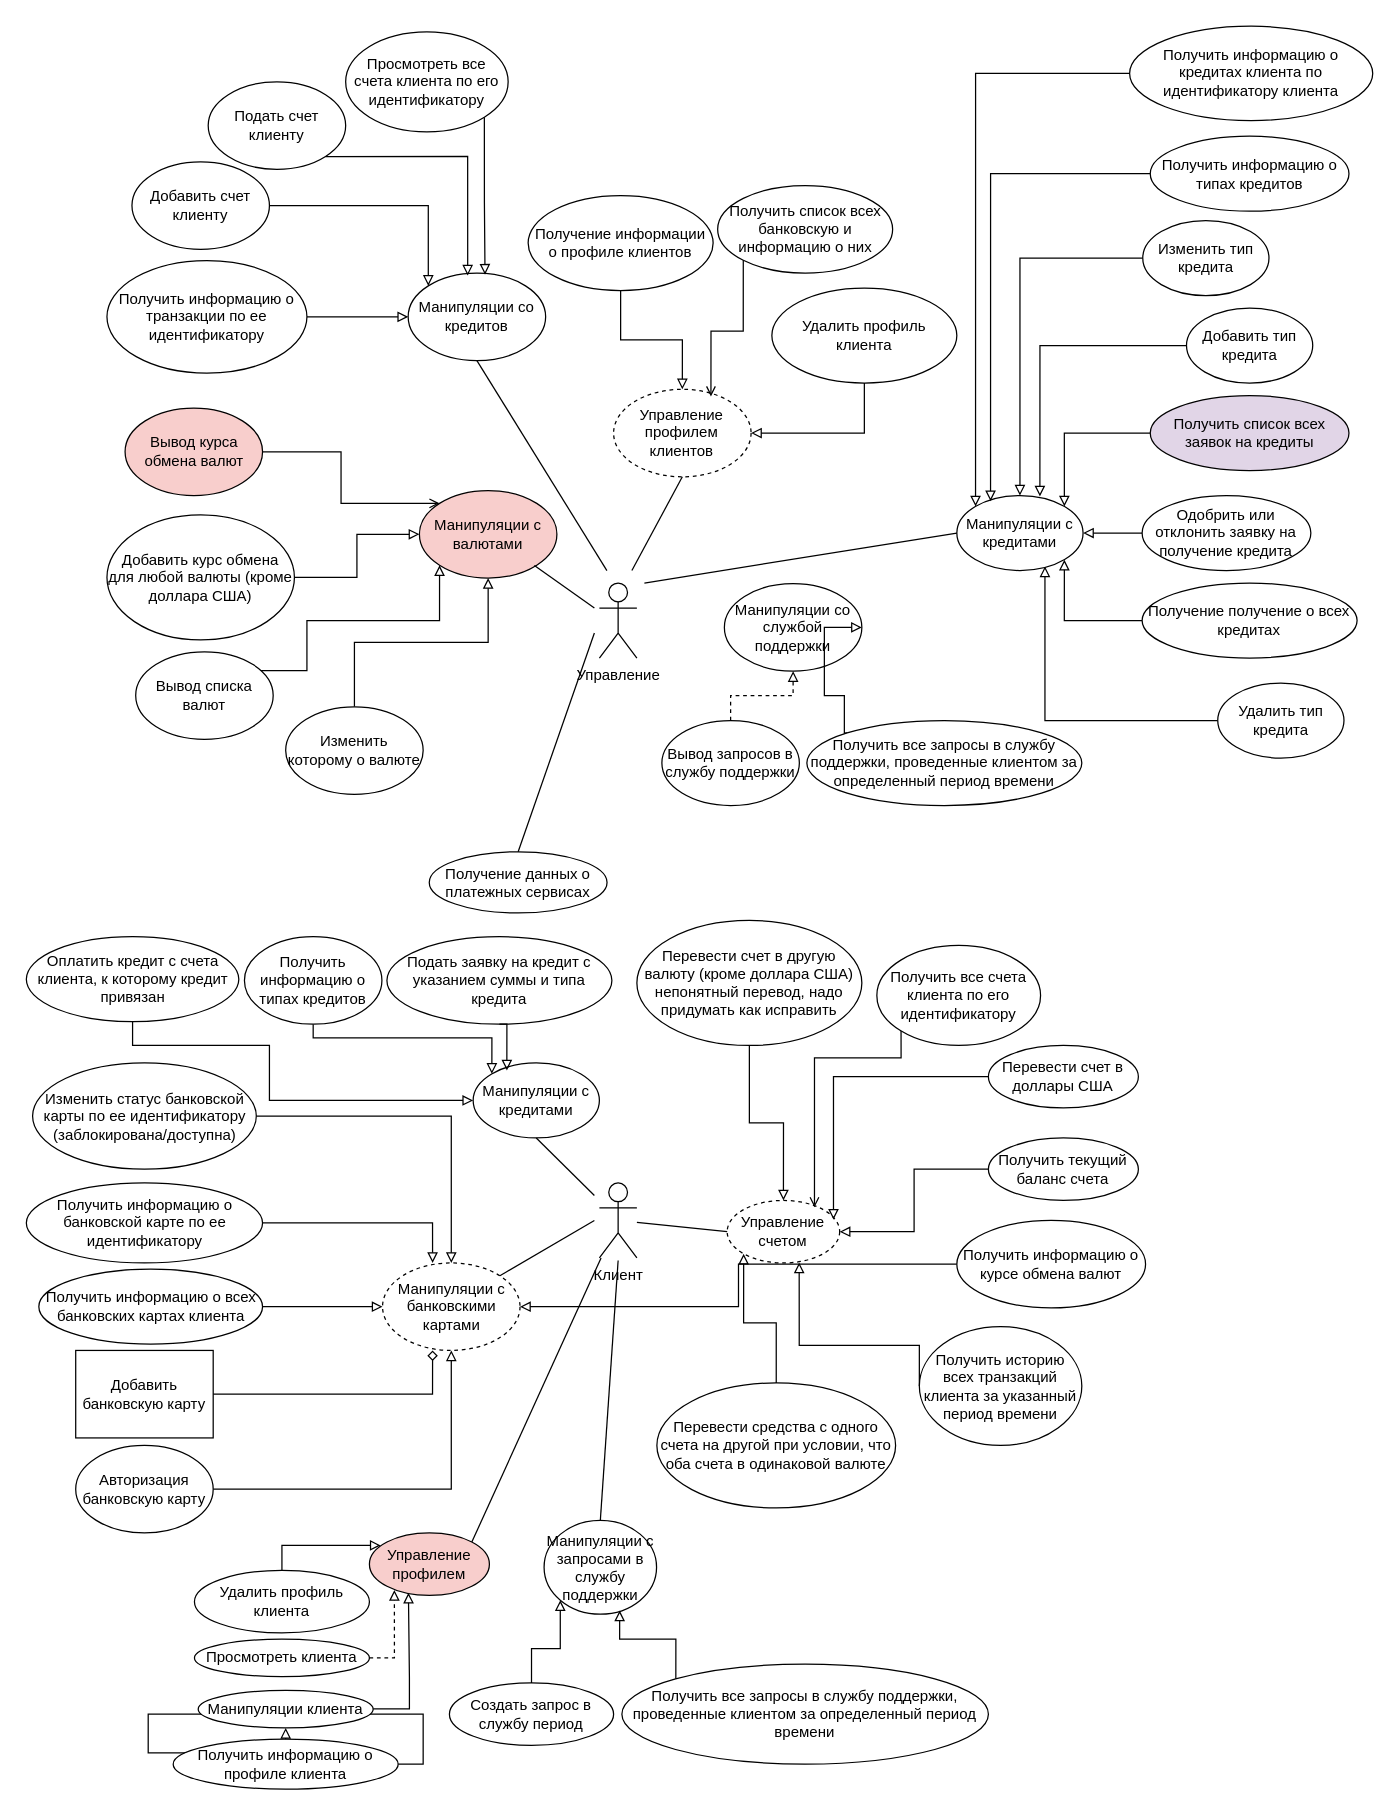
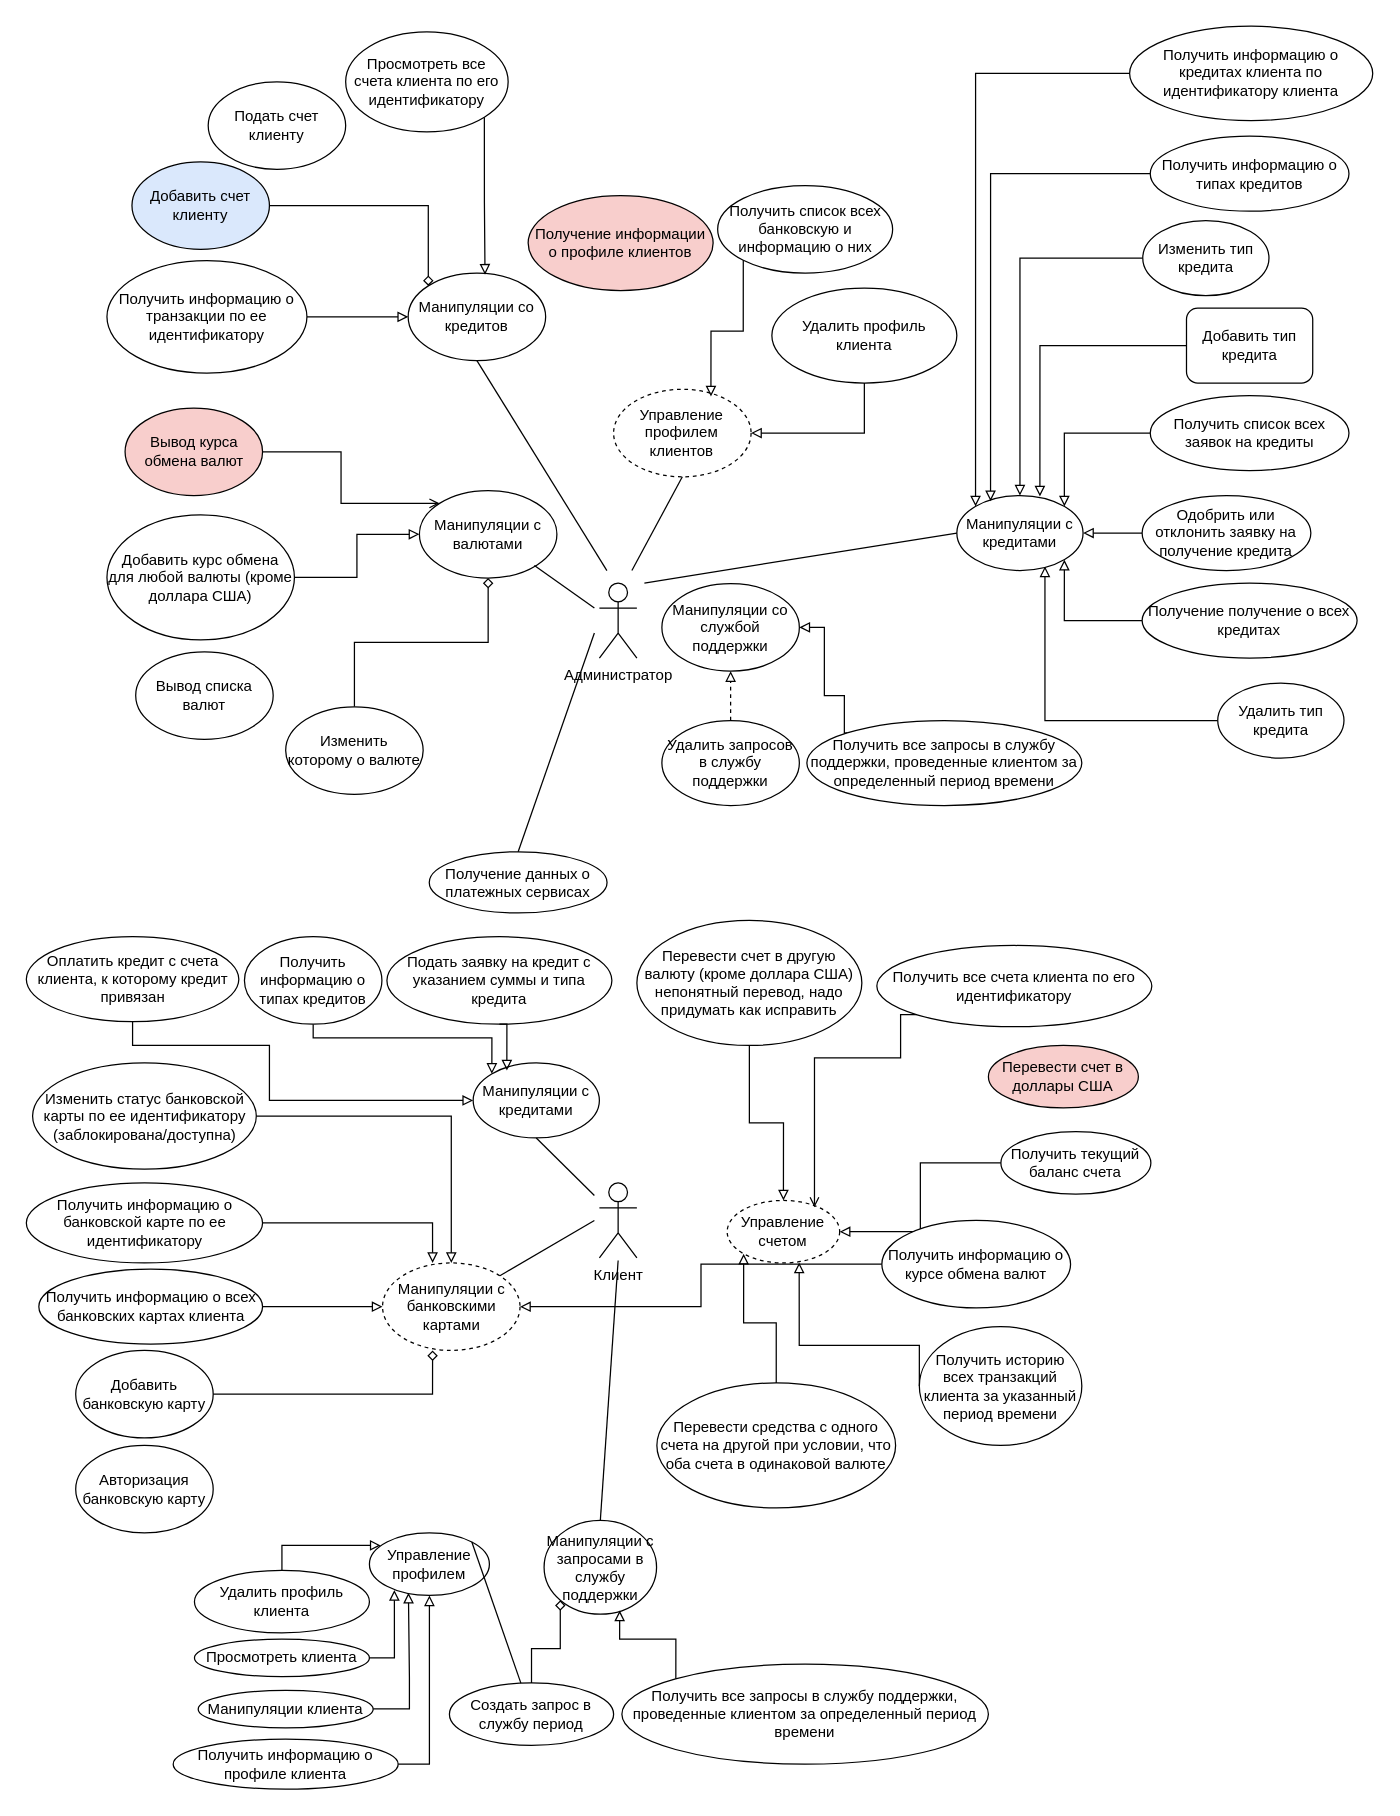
edge "Подать счет клиенту" -> "Манипуляции со кредитов": removed
node "Добавить счет клиенту": fillcolor #ffffff -> #dae8fc
node "Получение информации о профиле клиентов": fillcolor #ffffff -> #f8cecc
edge "Добавить счет клиенту" -> "Манипуляции со кредитов": arrowhead block -> diamond
edge "Получение информации о профиле клиентов" -> "Управление профилем клиентов": removed
node "Добавить тип кредита": shape ellipse -> rounded rectangle
edge "Получить список всех банковскую и информацию о них" -> "Управление профилем клиентов": arrowhead open -> block
node "Получить список всех заявок на кредиты": fillcolor #e1d5e7 -> #ffffff
node "Манипуляции с валютами": fillcolor #f8cecc -> #ffffff
edge "Изменить которому о валюте" -> "Манипуляции с валютами": arrowhead block -> diamond
edge "Вывод списка валют" -> "Манипуляции с валютами": removed
node "Манипуляции со службой поддержки": moved (793, 628) -> (731, 628)
node "Управление": label "Управление" -> "Администратор"
node "Вывод запросов в службу поддержки": label "Вывод запросов в службу поддержки" -> "Удалить запросов в службу поддержки"
node "Получить все счета клиента по его идентификатору": size 164x100 -> 275x81
edge "Перевести счет в доллары США" -> "Управление счетом": removed
node "Перевести счет в доллары США": fillcolor #ffffff -> #f8cecc
node "Получить текущий баланс счета": moved (1063, 1169) -> (1076, 1163)
edge "Клиент" -- "Управление счетом": removed
node "Получить информацию о курсе обмена валют": moved (1051, 1264) -> (976, 1264)
node "Добавить банковскую карту": shape rectangle -> ellipse
edge "Клиент" -- "Управление профилем": now "Создать запрос в службу период" -- "Управление профилем"
edge "Авторизация банковскую карту" -> "Манипуляции с банковскими картами": removed
node "Управление профилем": fillcolor #f8cecc -> #ffffff
edge "Создать запрос в службу период" -> "Манипуляции с запросами в службу поддержки": arrowhead block -> diamond
edge "Просмотреть клиента" -> "Управление профилем": style dashed -> solid
edge "Получить информацию о профиле клиента" -> "Манипуляции клиента": now "Получить информацию о профиле клиента" -> "Управление профилем"
